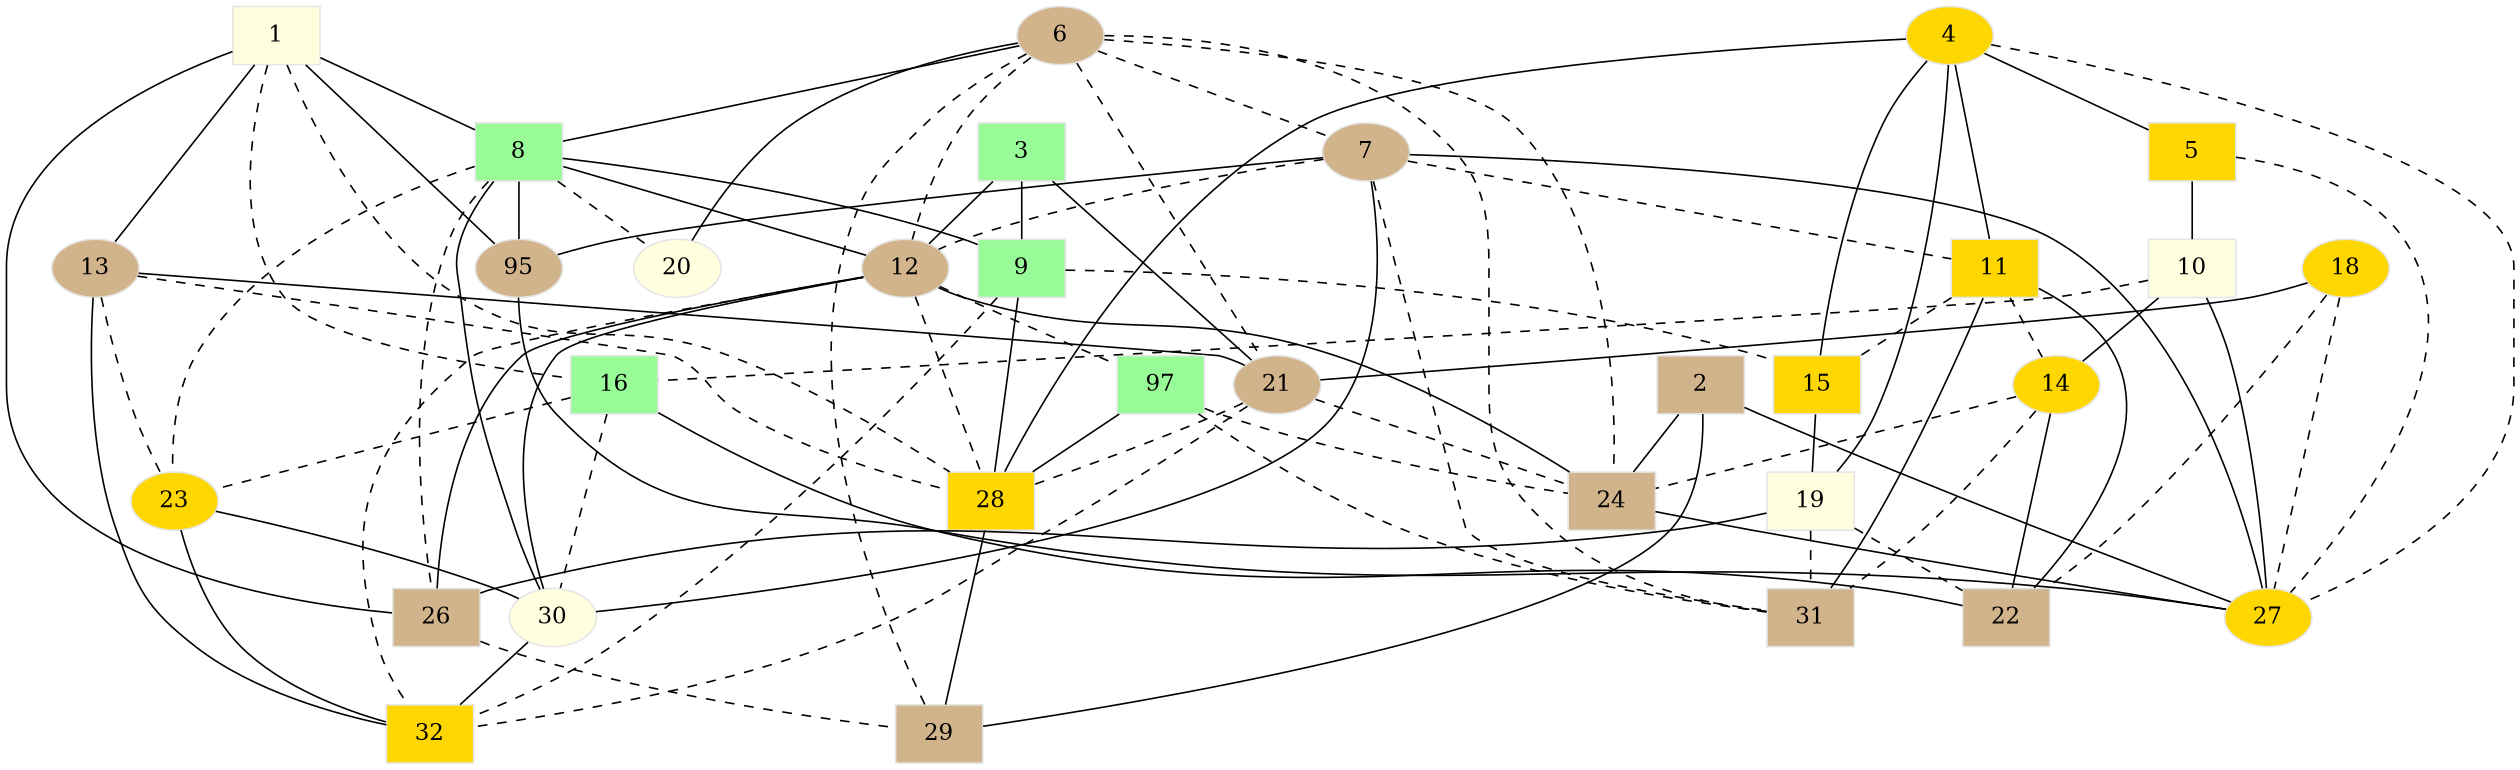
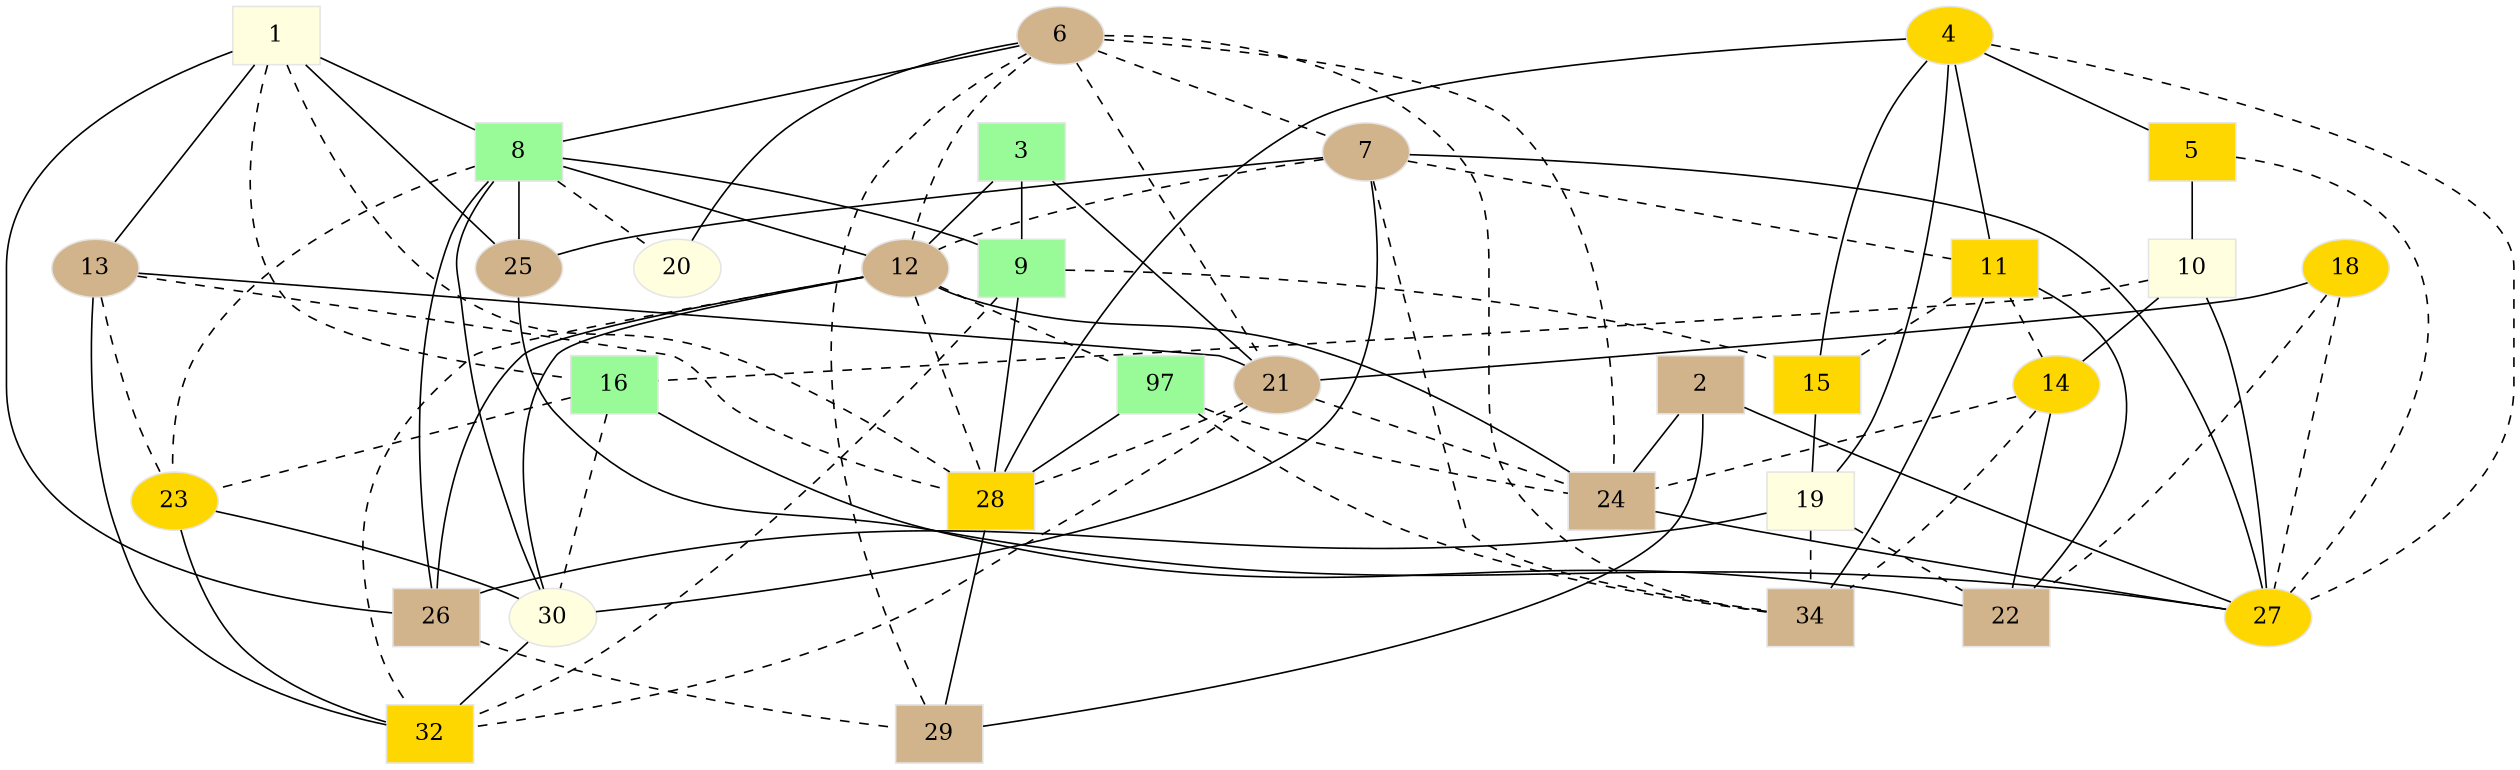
node "95": label "95" -> "25"
edge "8" -- "26": style dashed -> solid
node "31": label "31" -> "34"
